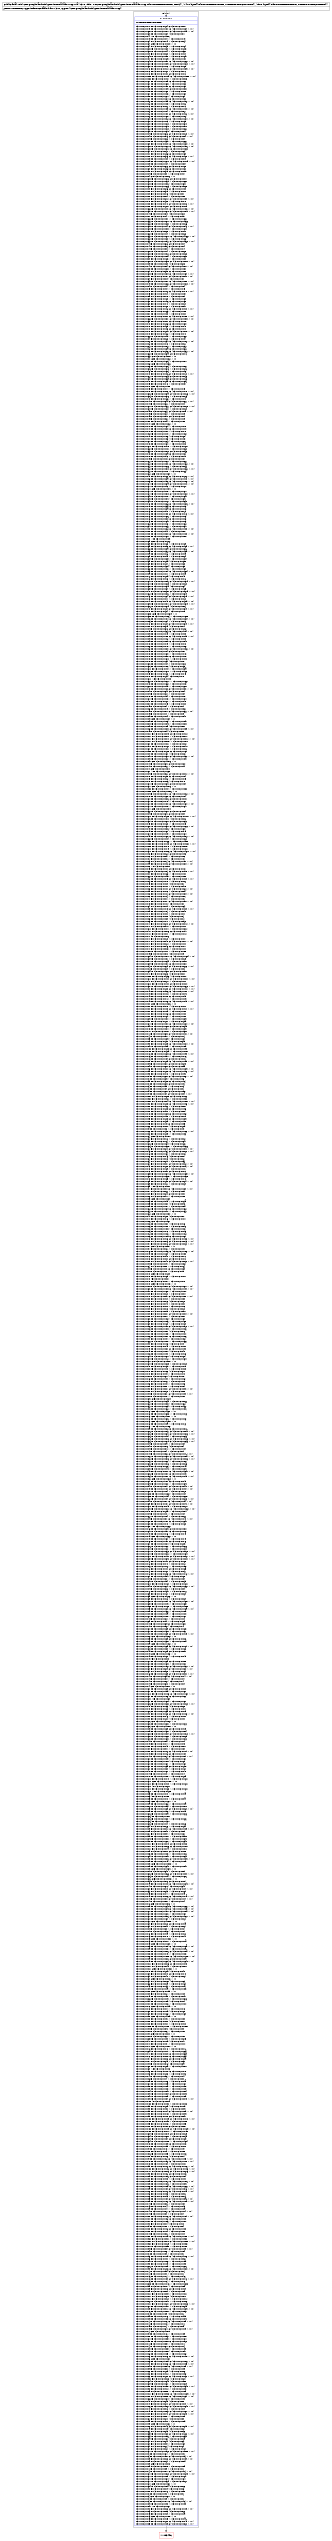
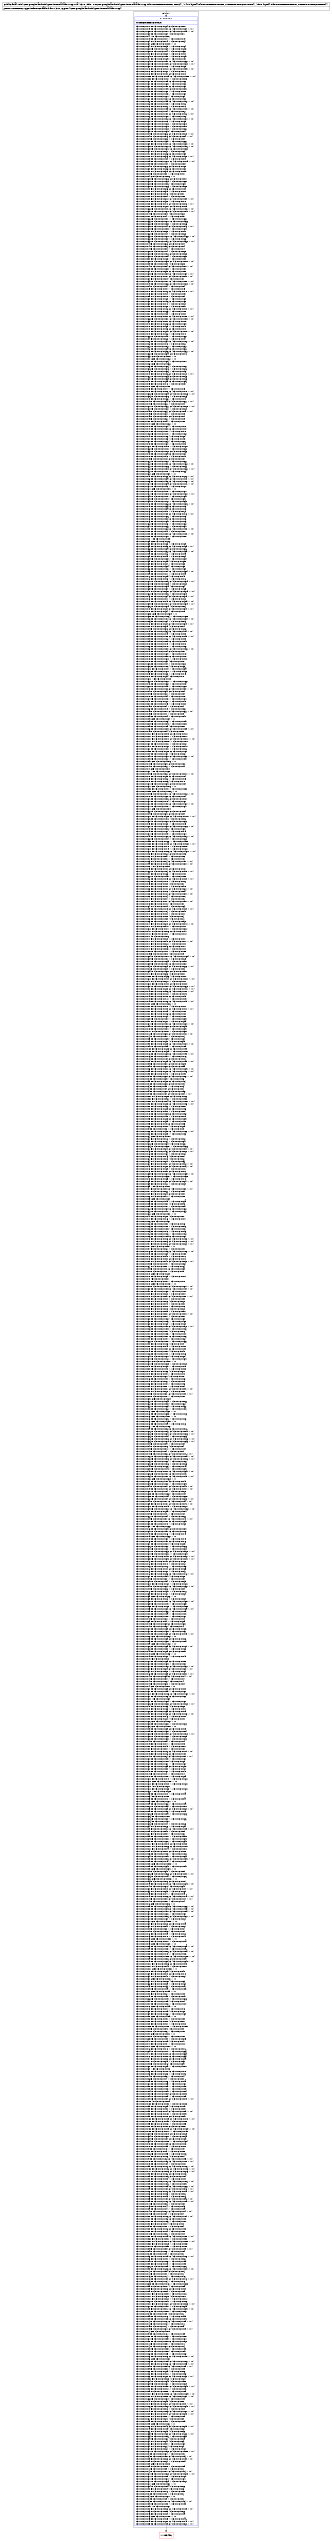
node "0: 0x0000": text "MTH_ENTER_ENTER" -> "MTH_ENTER_BLOCK"
